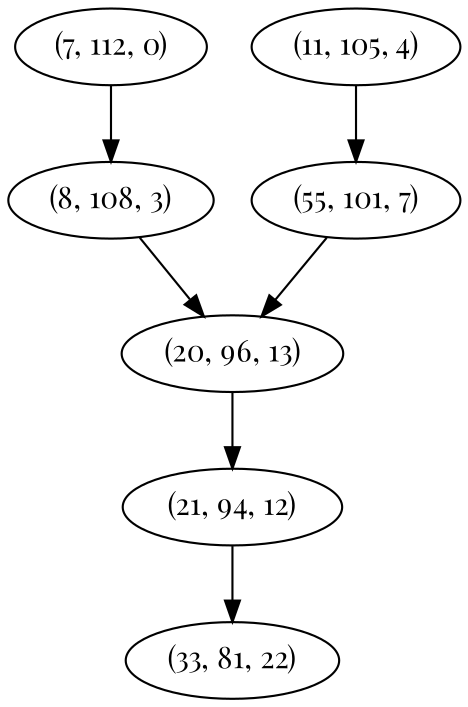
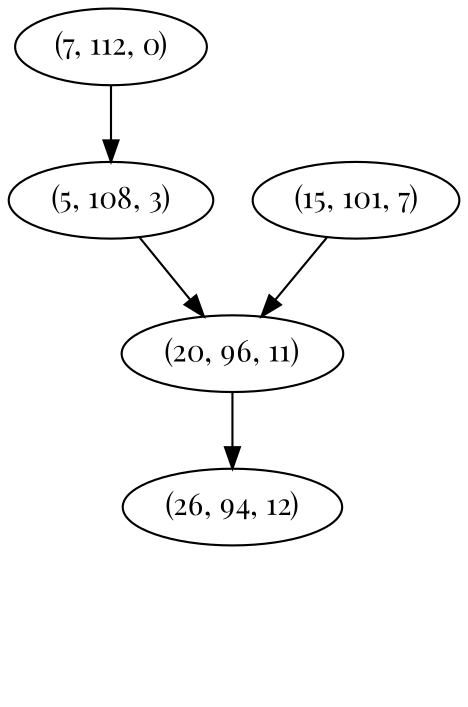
node "(11, 105, 4)": removed
node "(8, 108, 3)": label "(8, 108, 3)" -> "(5, 108, 3)"
node "(55, 101, 7)": label "(55, 101, 7)" -> "(15, 101, 7)"
node "(20, 96, 13)": label "(20, 96, 13)" -> "(20, 96, 11)"
node "(21, 94, 12)": label "(21, 94, 12)" -> "(26, 94, 12)"
node "(33, 81, 22)": removed
